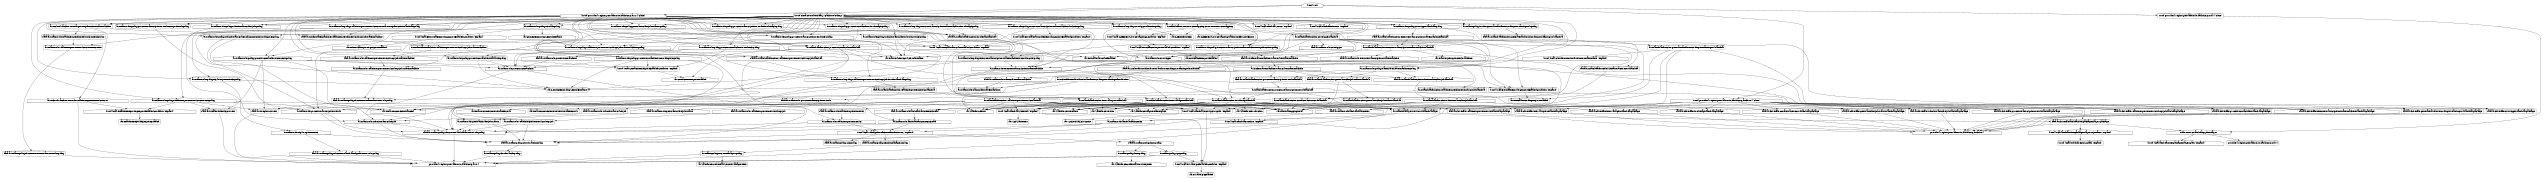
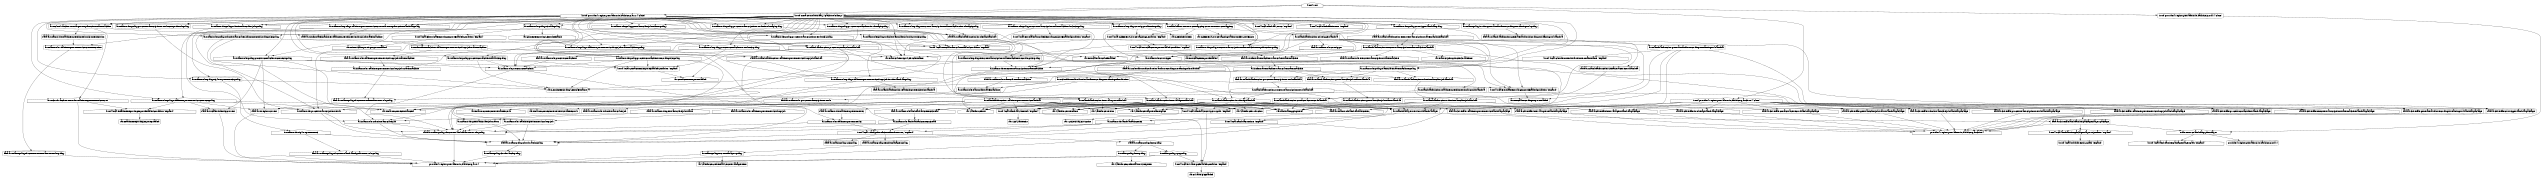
edge "data.aws_lambda_function.get_transcibe_job_status_lambda" -> "var.SalesforceProduction": now "aws_lambda_function.interval_queue_lambda" -> "var.SalesforceProduction"
